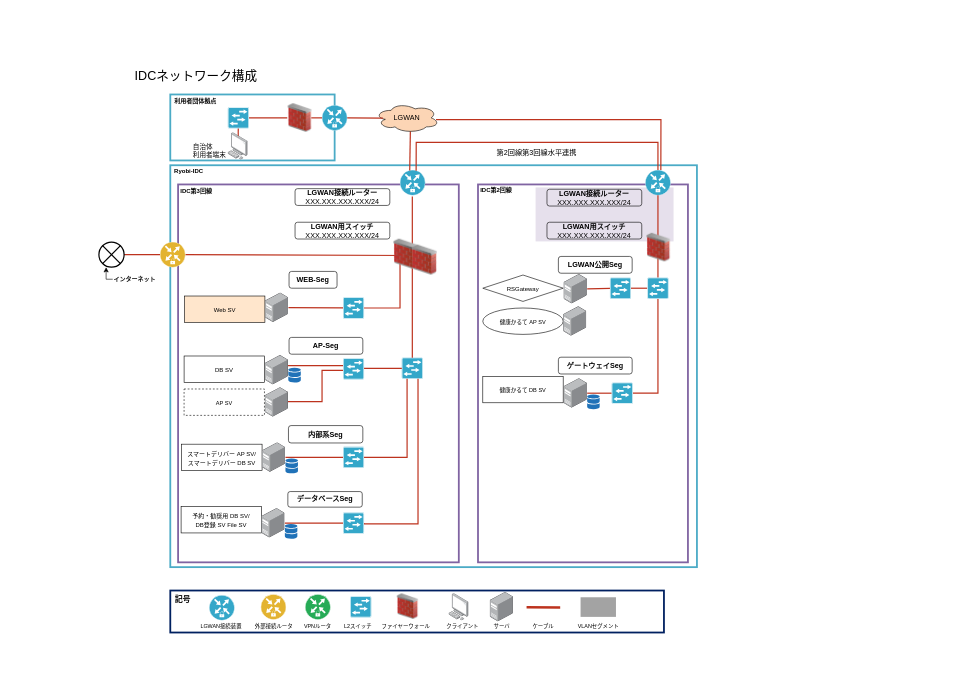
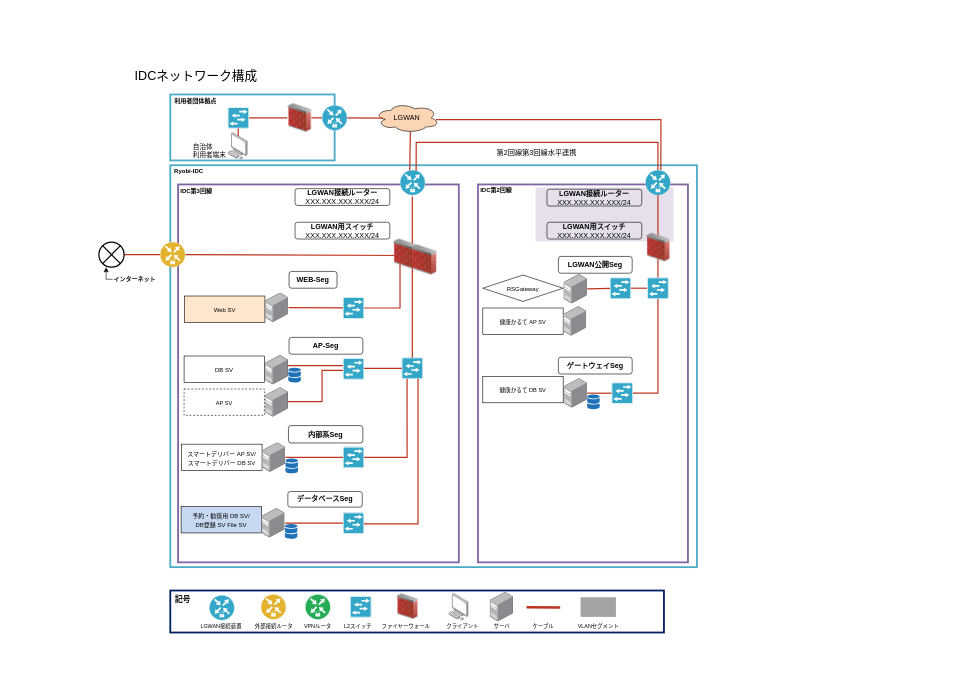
node "健康かるて AP SV": shape ellipse -> rectangle
node "予約・勧奨用 DB SV/ DB登録 SV File SV": fillcolor #ffffff -> #c6d9f1
